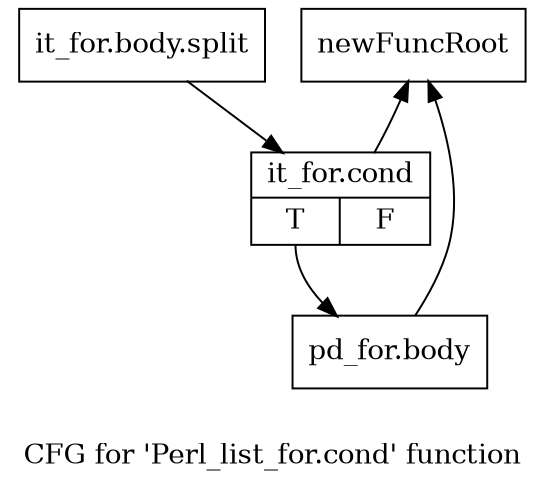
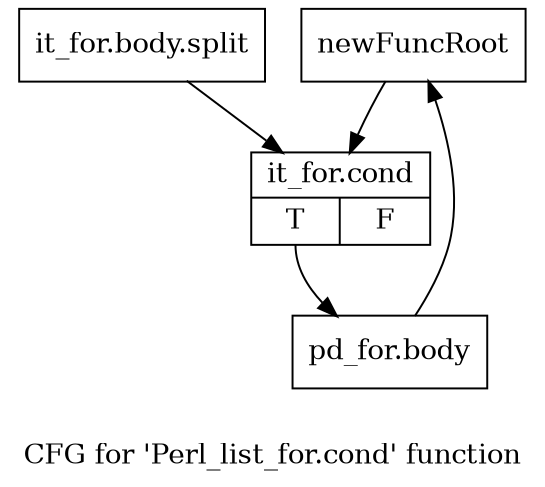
edge "it_for.cond" -> "newFuncRoot": reversed
